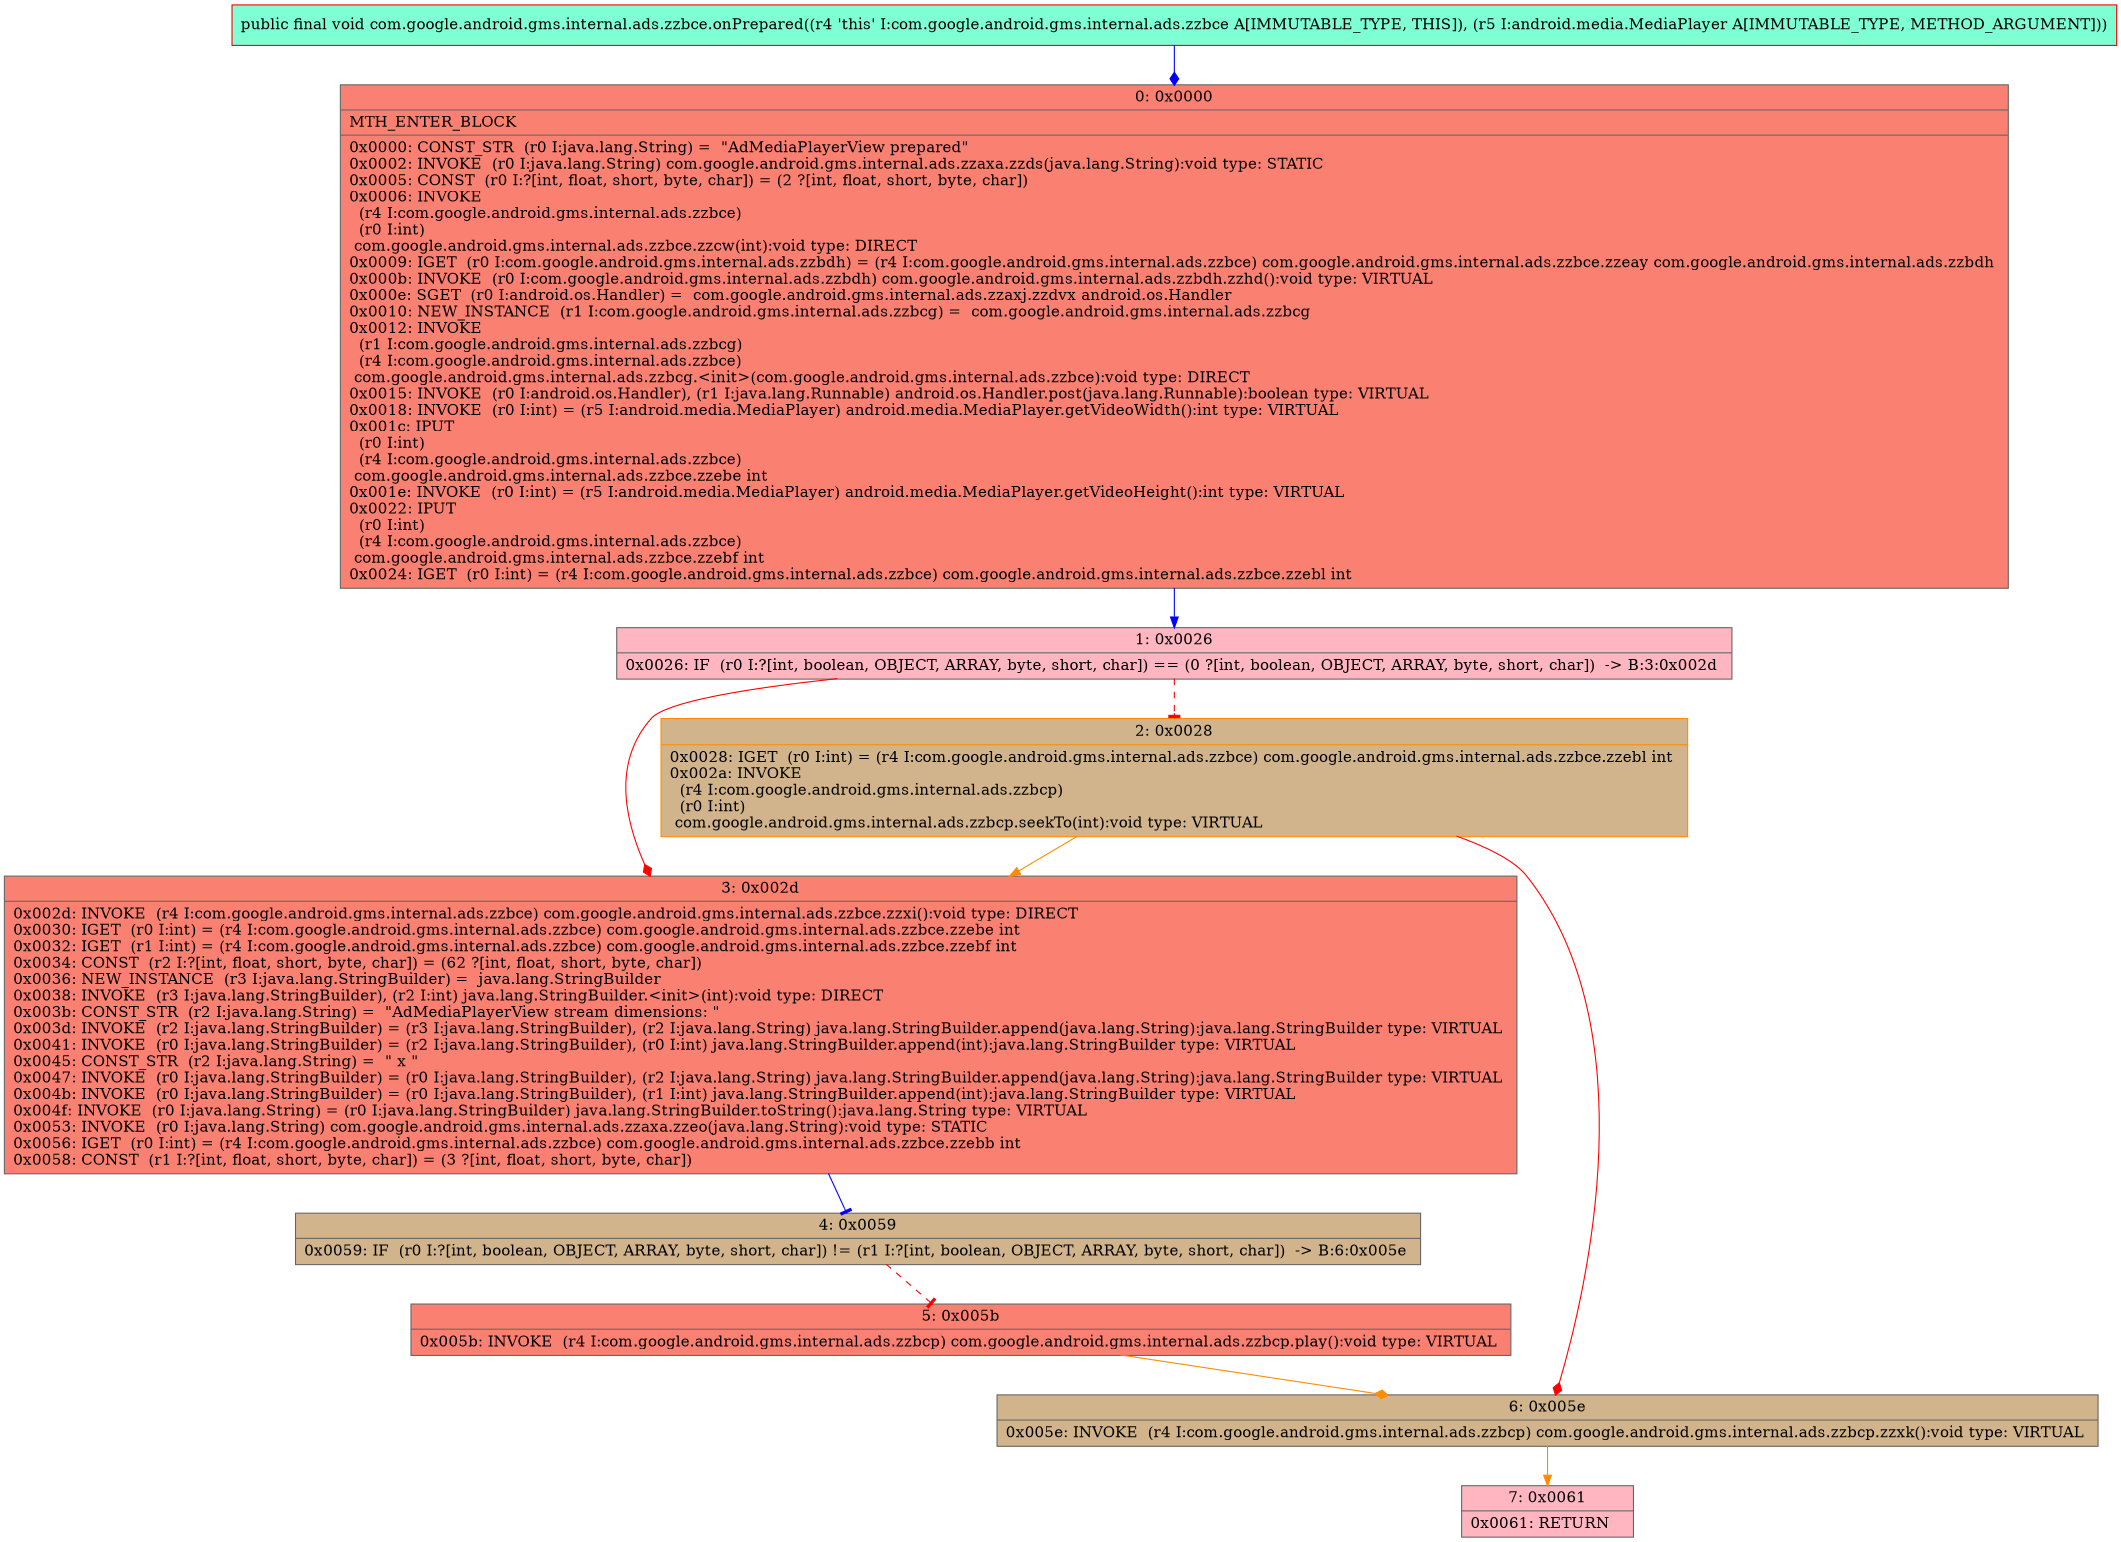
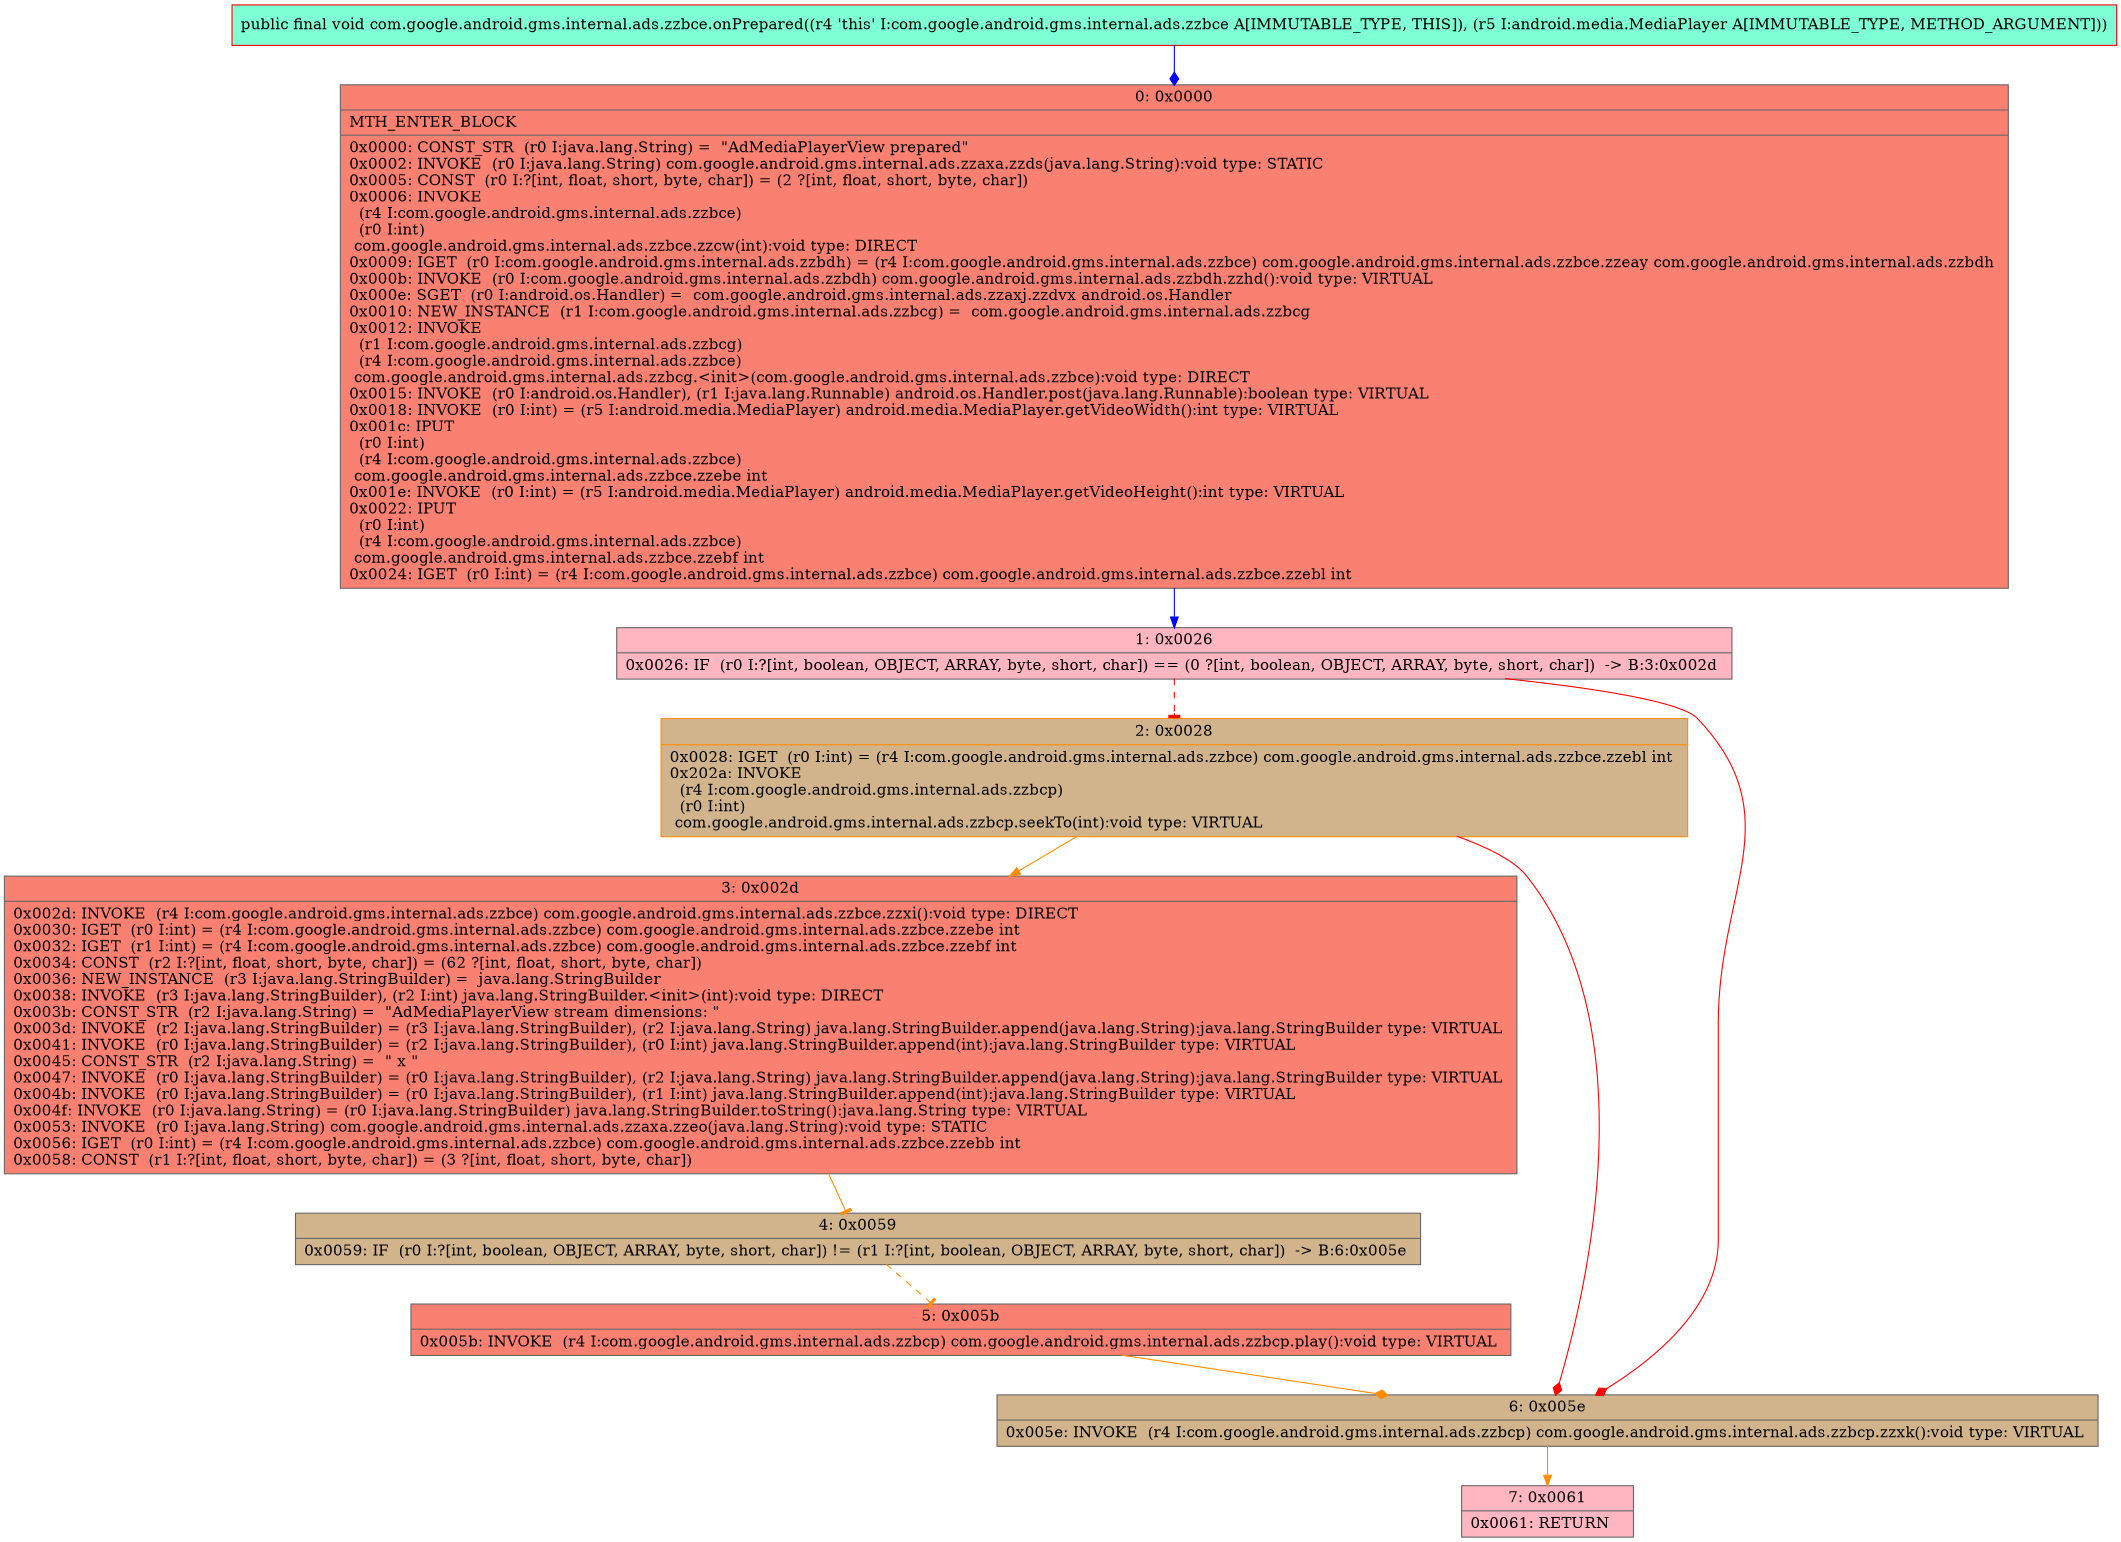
edge "1: 0x0026" -> "3: 0x002d": now "1: 0x0026" -> "6: 0x005e"
node "2: 0x0028": text "0x002a: INVOKE" -> "0x202a: INVOKE"
edge "3: 0x002d" -> "4: 0x0059": color blue -> darkorange
edge "4: 0x0059" -> "5: 0x005b": color red -> darkorange
